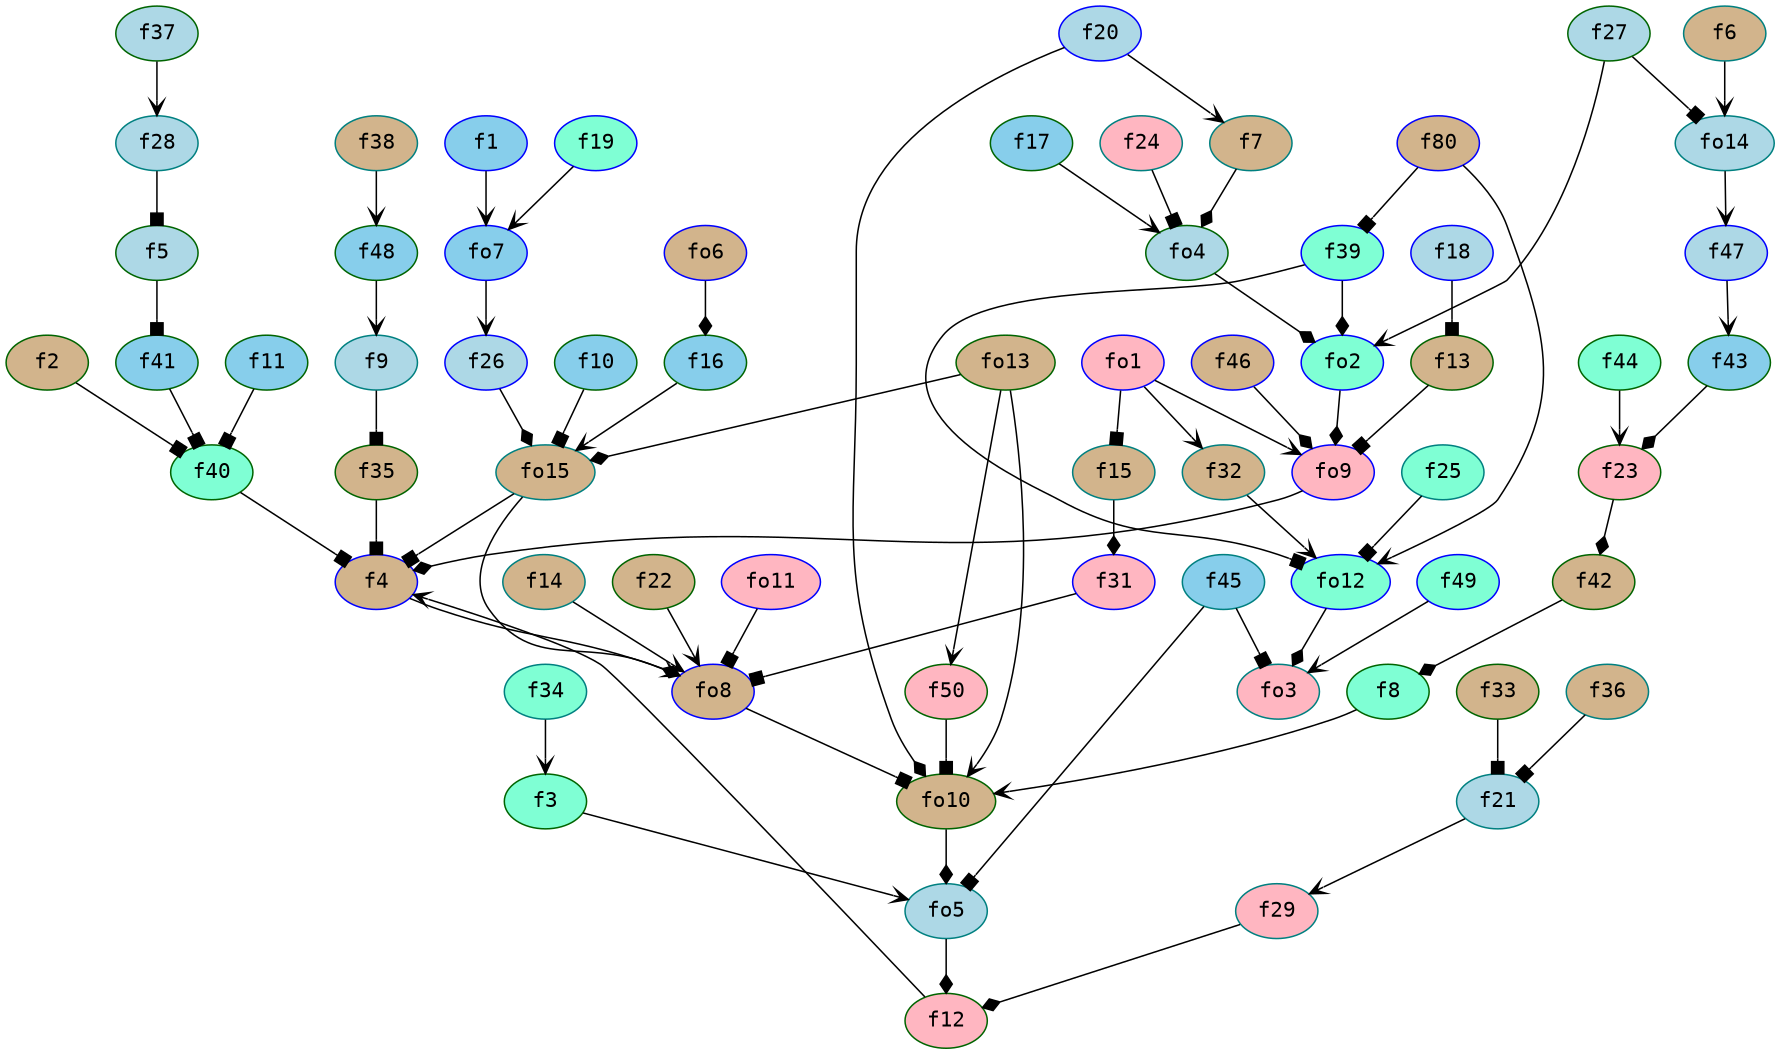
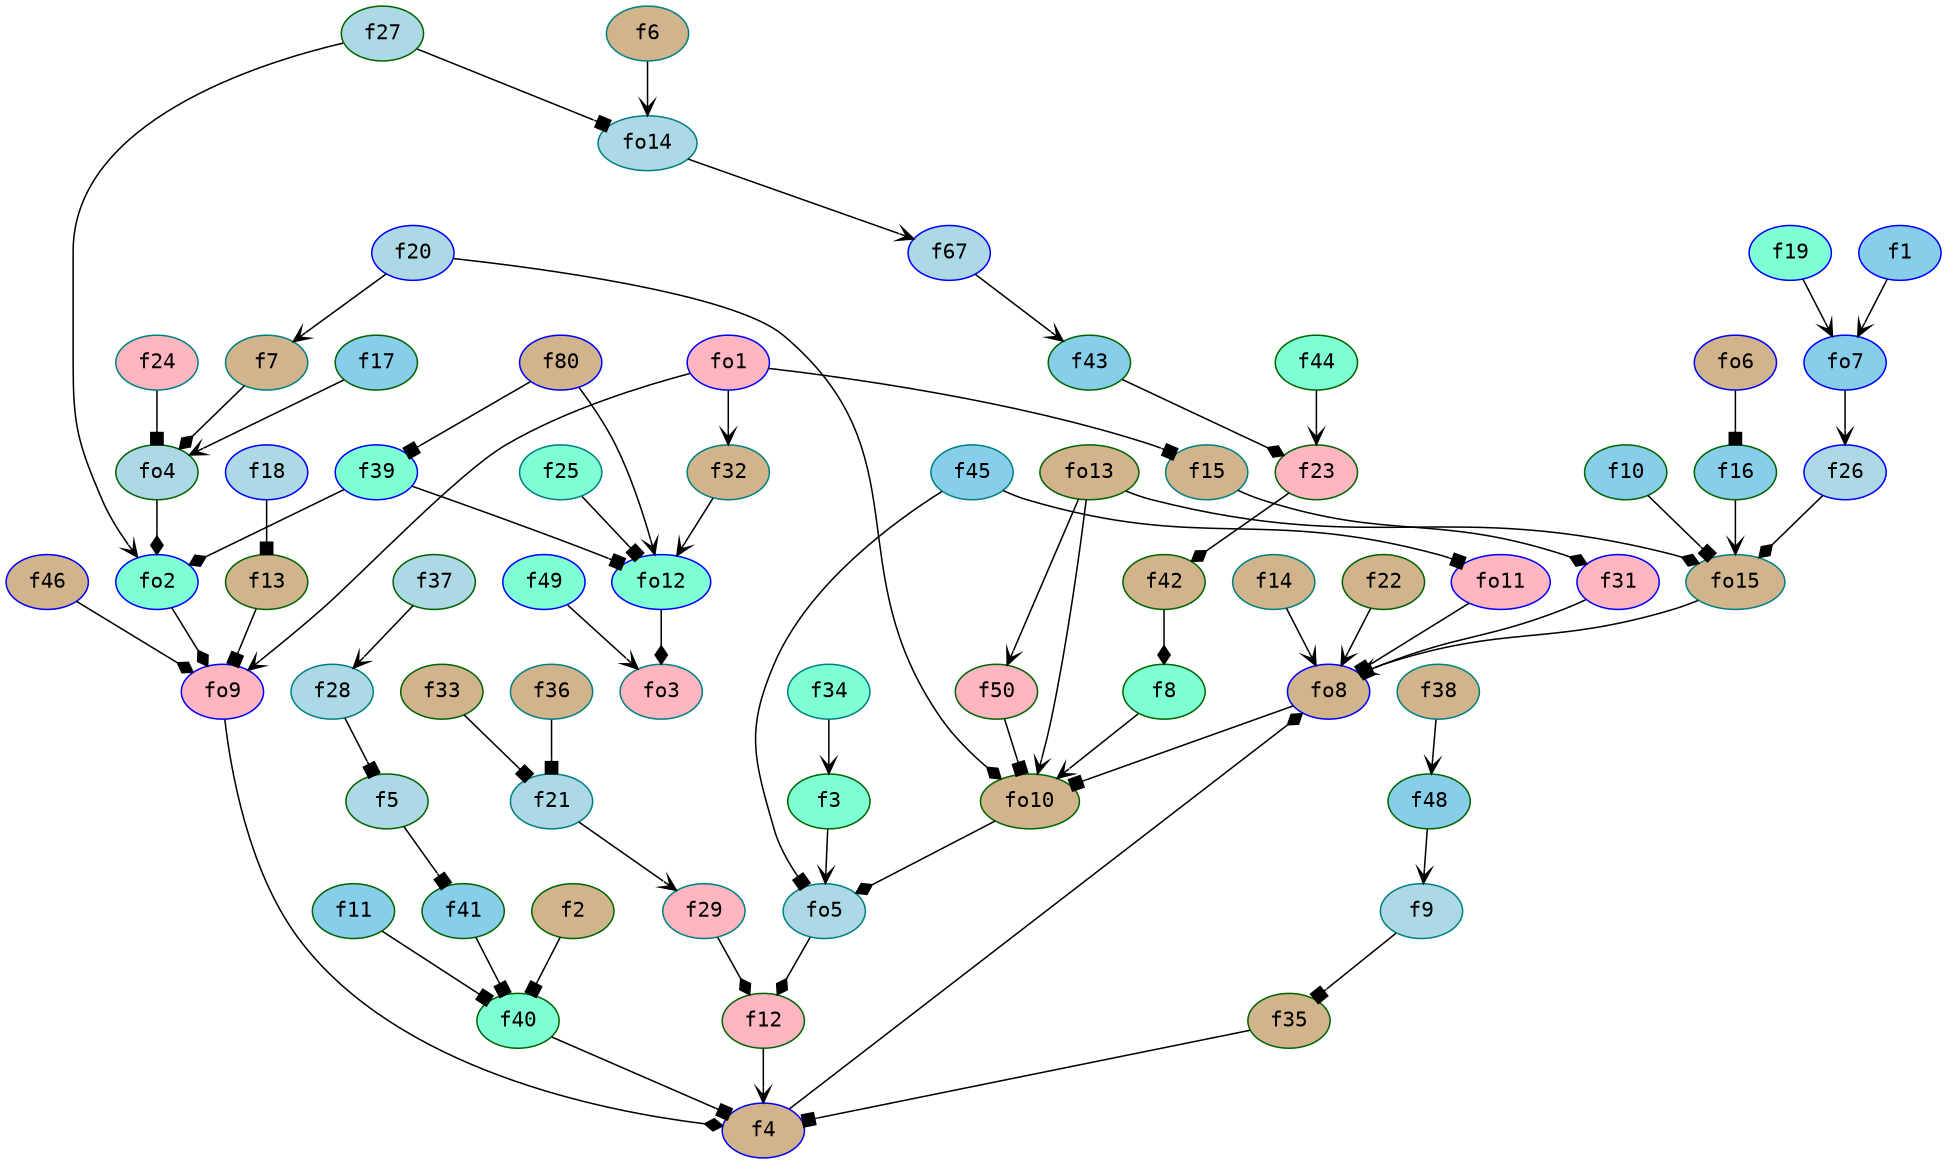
node "f47": label "f47" -> "f67"
edge "fo6" -> "f16": arrowhead diamond -> box
edge "fo15" -> "f4": removed
edge "f45" -> "fo3": now "f45" -> "fo11"
